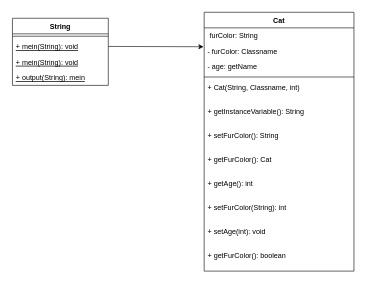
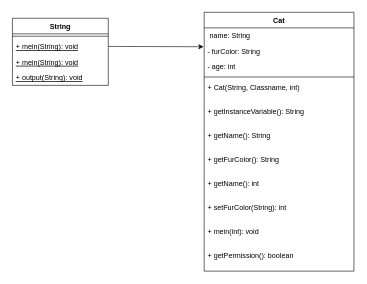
node "furColor: String": label "furColor: String" -> "name: String"
node "- furColor: Classname": label "- furColor: Classname" -> "- furColor: String"
node "- age: getName": label "- age: getName" -> "- age: int"
node "+ output(String): mein": label "+ output(String): mein" -> "+ output(String): void"
node "+ setFurColor(): String": label "+ setFurColor(): String" -> "+ getName(): String"
node "+ getFurColor(): Cat": label "+ getFurColor(): Cat" -> "+ getFurColor(): String"
node "+ getAge(): int": label "+ getAge(): int" -> "+ getName(): int"
node "+ setAge(int): void": label "+ setAge(int): void" -> "+ mein(int): void"
node "+ getFurColor(): boolean": label "+ getFurColor(): boolean" -> "+ getPermission(): boolean"
